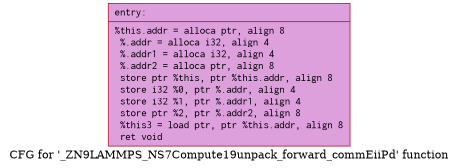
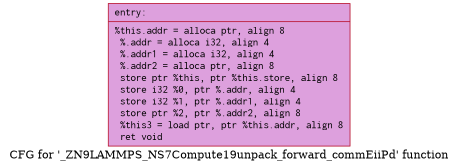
node "entry:": text "store ptr %this, ptr %this.addr, align 8" -> "store ptr %this, ptr %this.store, align 8"
